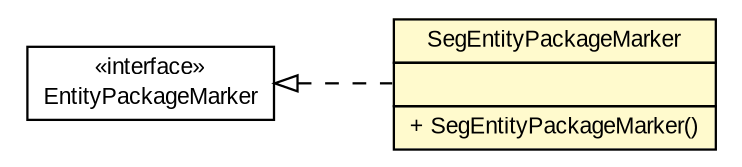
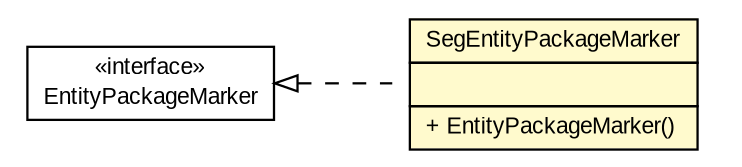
node "SegEntityPackageMarker": text "+ SegEntityPackageMarker()" -> "+ EntityPackageMarker()"
